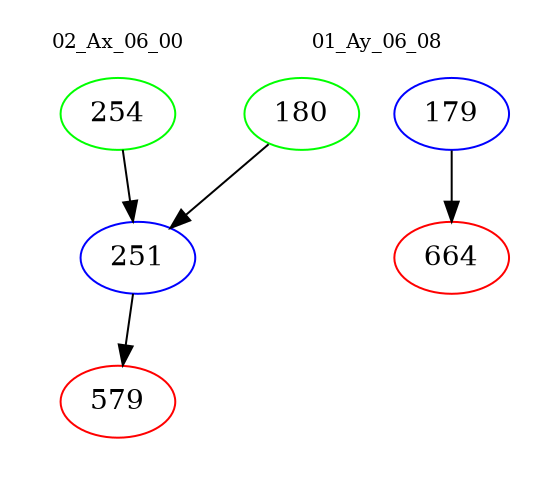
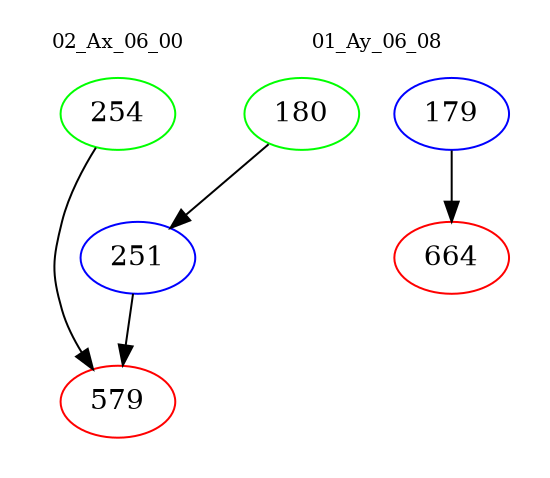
edge "254" -> "251": now "254" -> "579"
